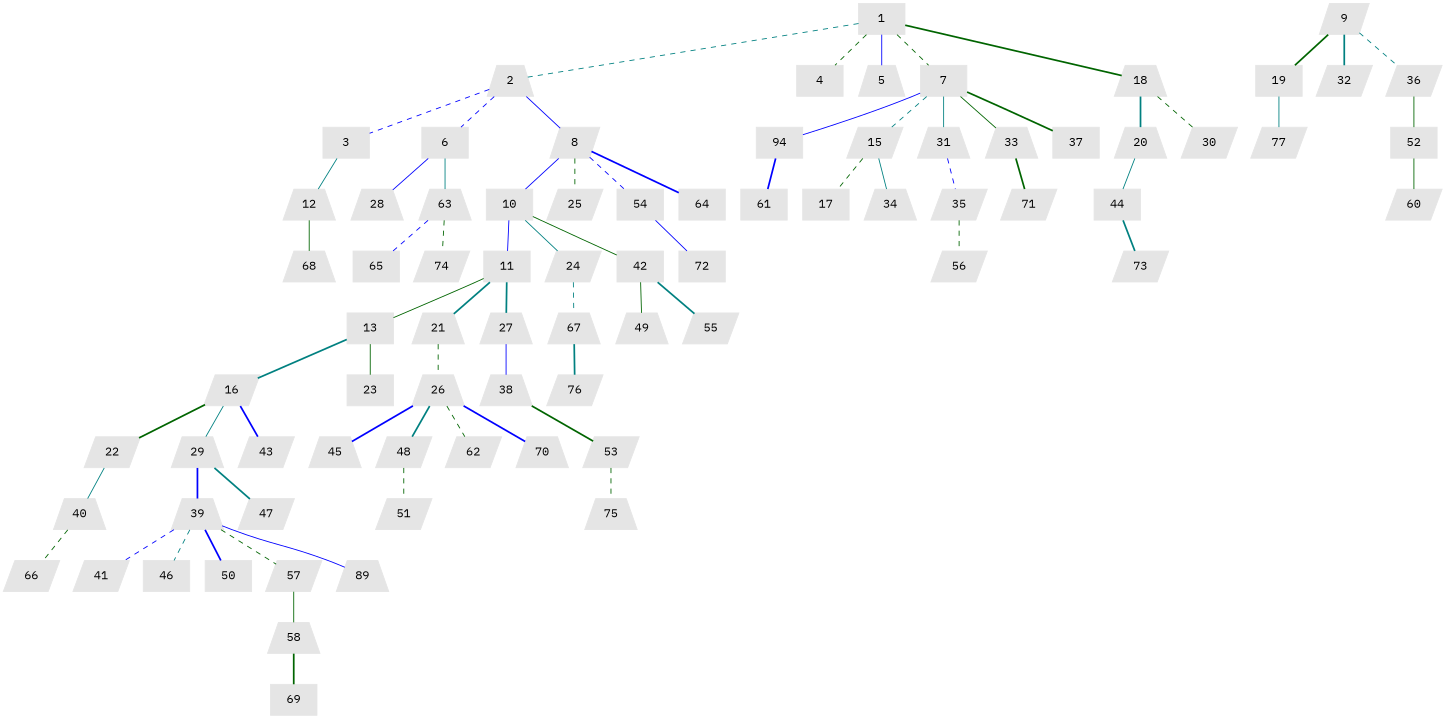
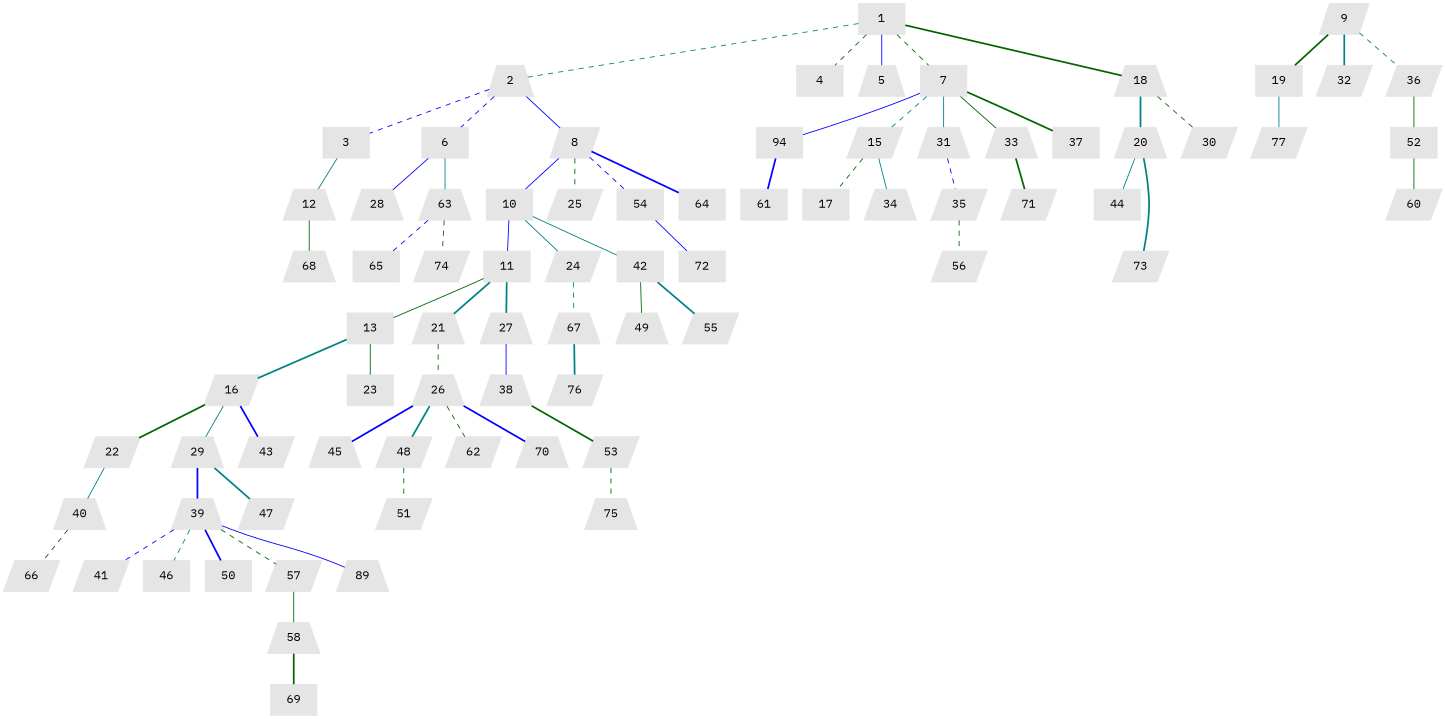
edge "10" -- "42": color darkgreen -> teal
edge "44" -- "73": now "20" -- "73"
